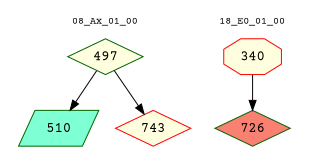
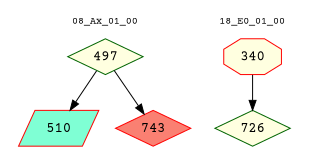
node "510": color darkgreen -> red
node "743": fillcolor lightyellow -> salmon
node "726": fillcolor salmon -> lightyellow
